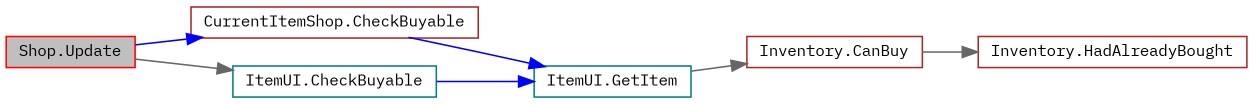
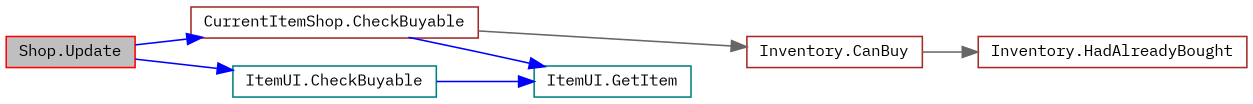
edge "Shop.Update" -> "ItemUI.CheckBuyable": color gray40 -> blue
edge "ItemUI.GetItem" -> "Inventory.CanBuy": now "CurrentItemShop.CheckBuyable" -> "Inventory.CanBuy"
